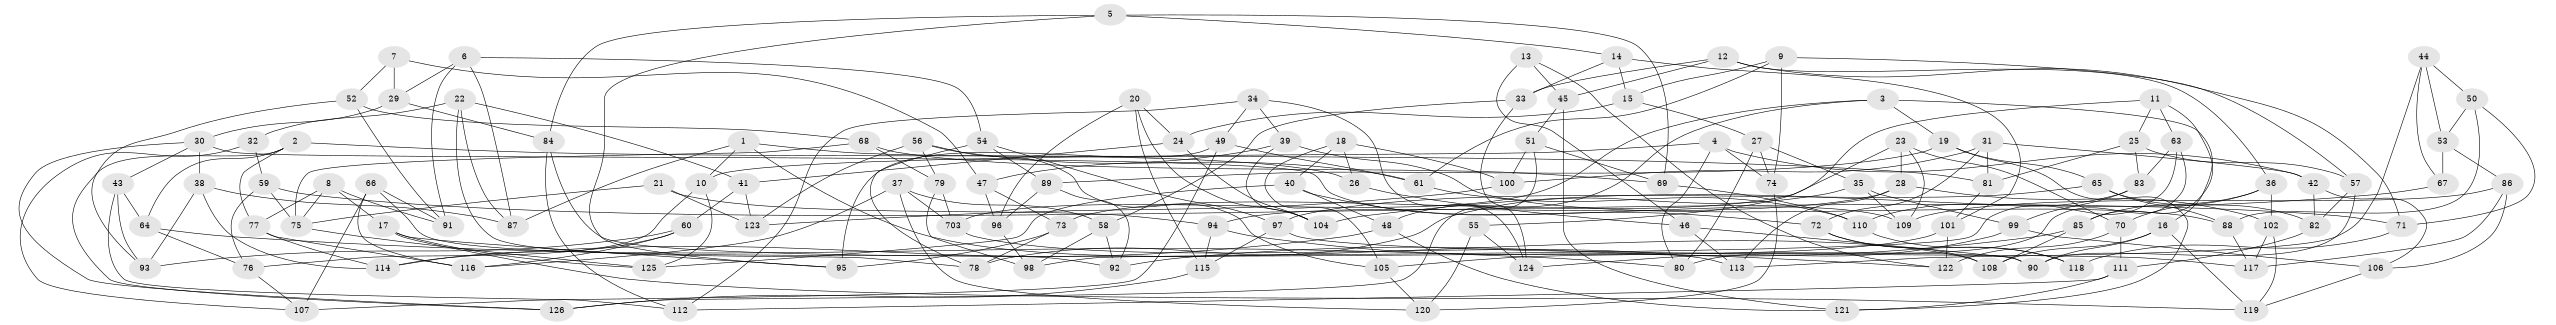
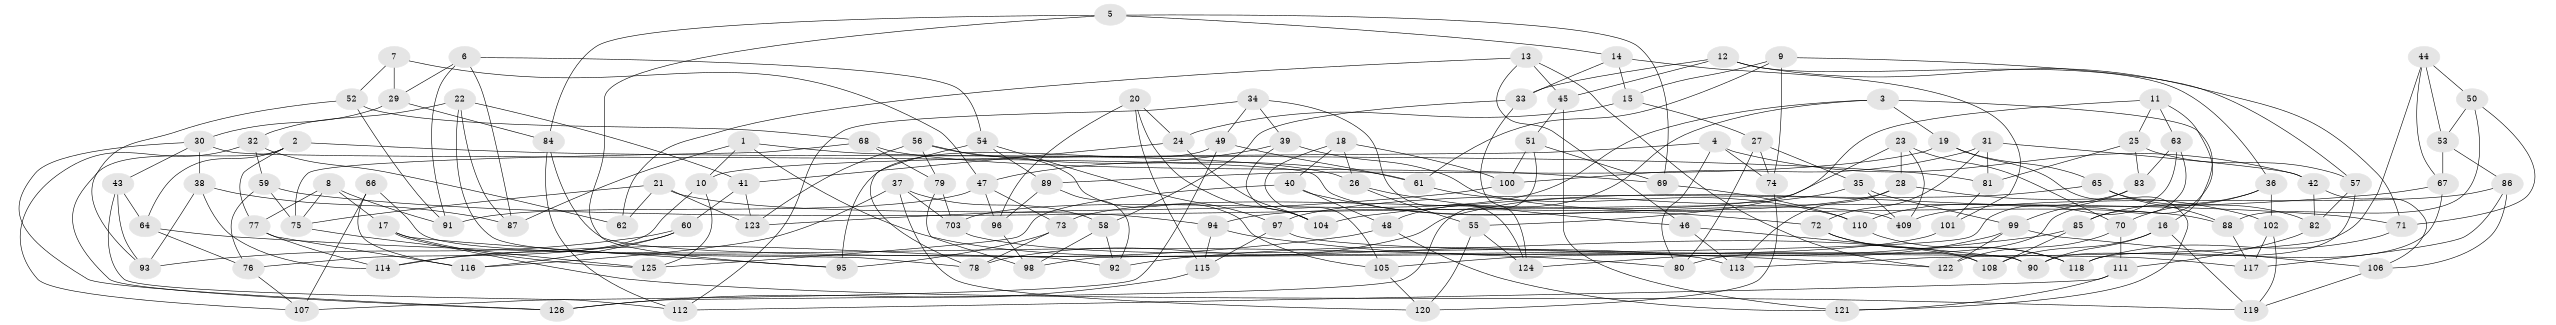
edge "66" -- "91": now "47" -- "91"
edge "26" -- "55": added
node "62": added
node "109": label "109" -> "409"
edge "101" -- "122": now "99" -- "122"
edge "67" -- "118": added
